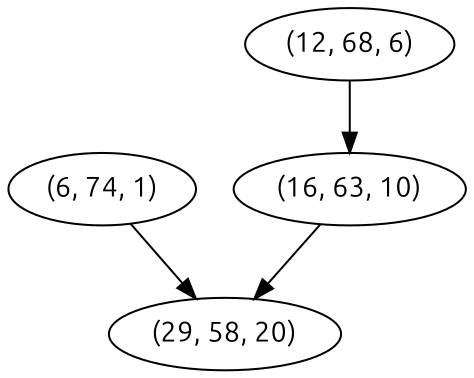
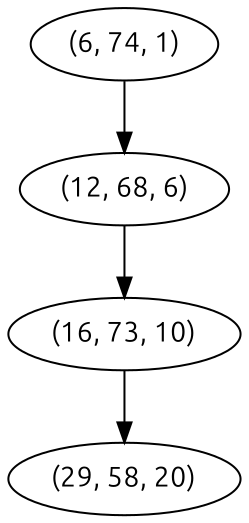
node "(16, 63, 10)": label "(16, 63, 10)" -> "(16, 73, 10)"
edge "(6, 74, 1)" -> "(29, 58, 20)": now "(6, 74, 1)" -> "(12, 68, 6)"
